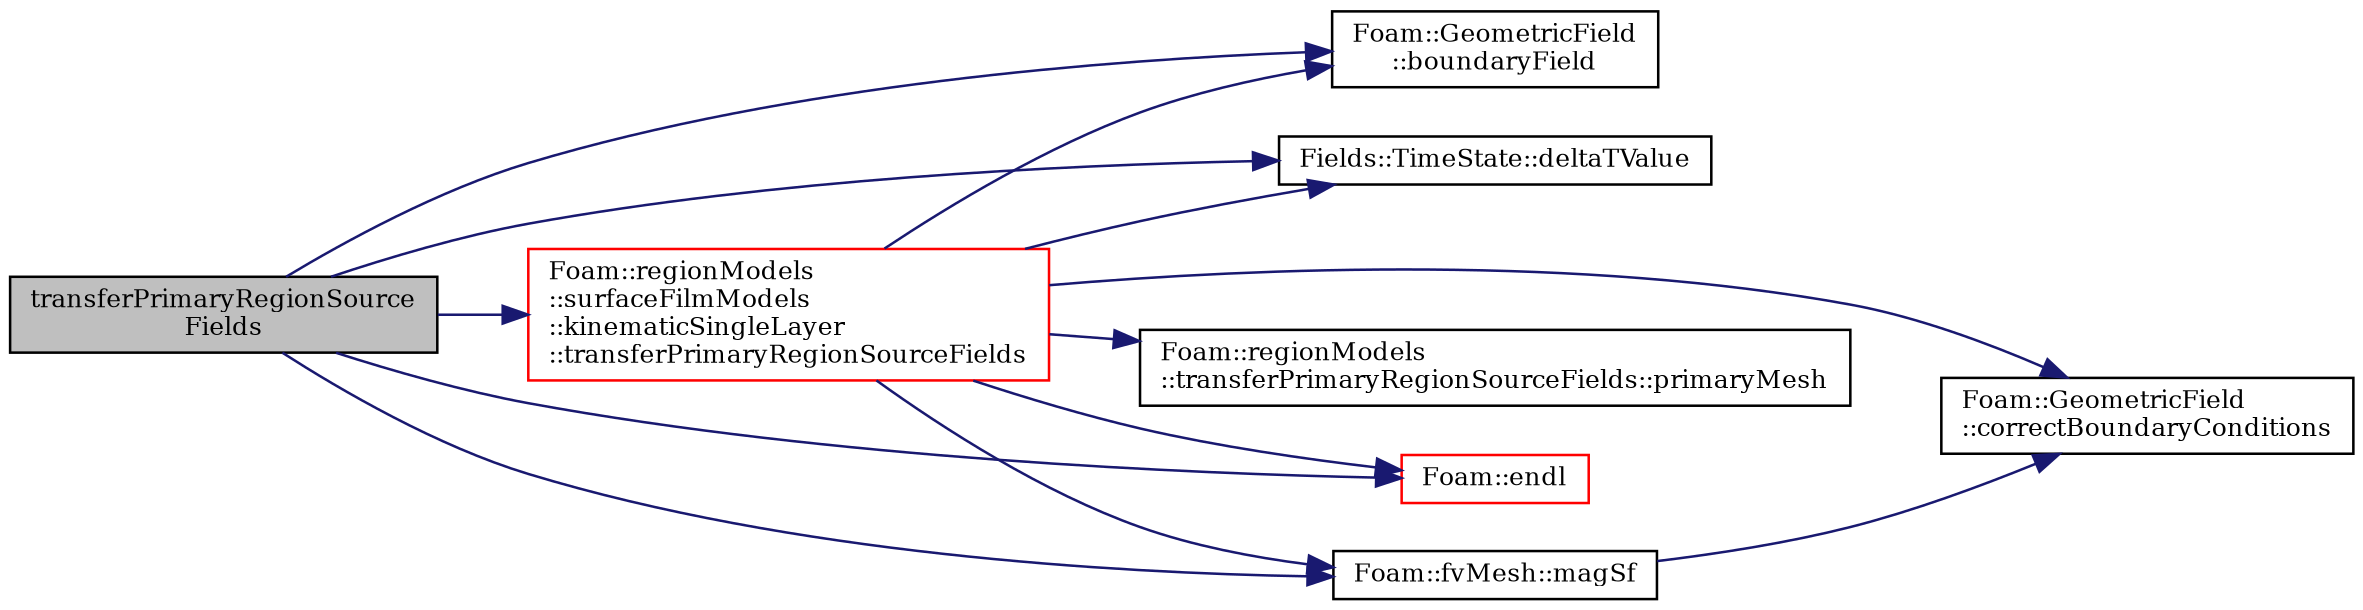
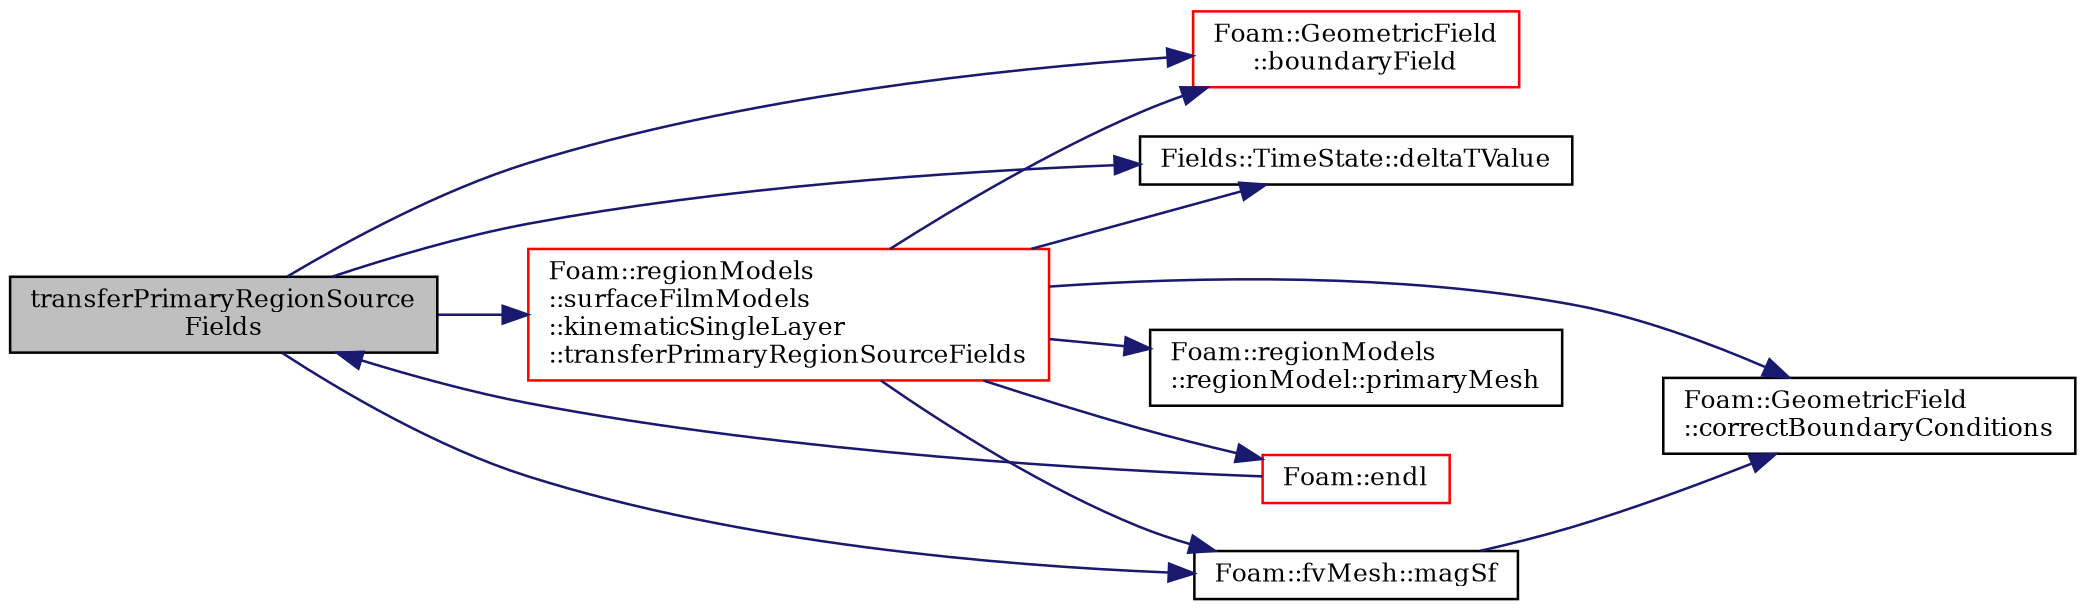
node "Foam::GeometricField ::boundaryField": color black -> red
node "Foam::regionModels ::transferPrimaryRegionSourceFields::primaryMesh": label "Foam::regionModels ::transferPrimaryRegionSourceFields::primaryMesh" -> "Foam::regionModels ::regionModel::primaryMesh"
edge "transferPrimaryRegionSource Fields" -> "Foam::endl": reversed
